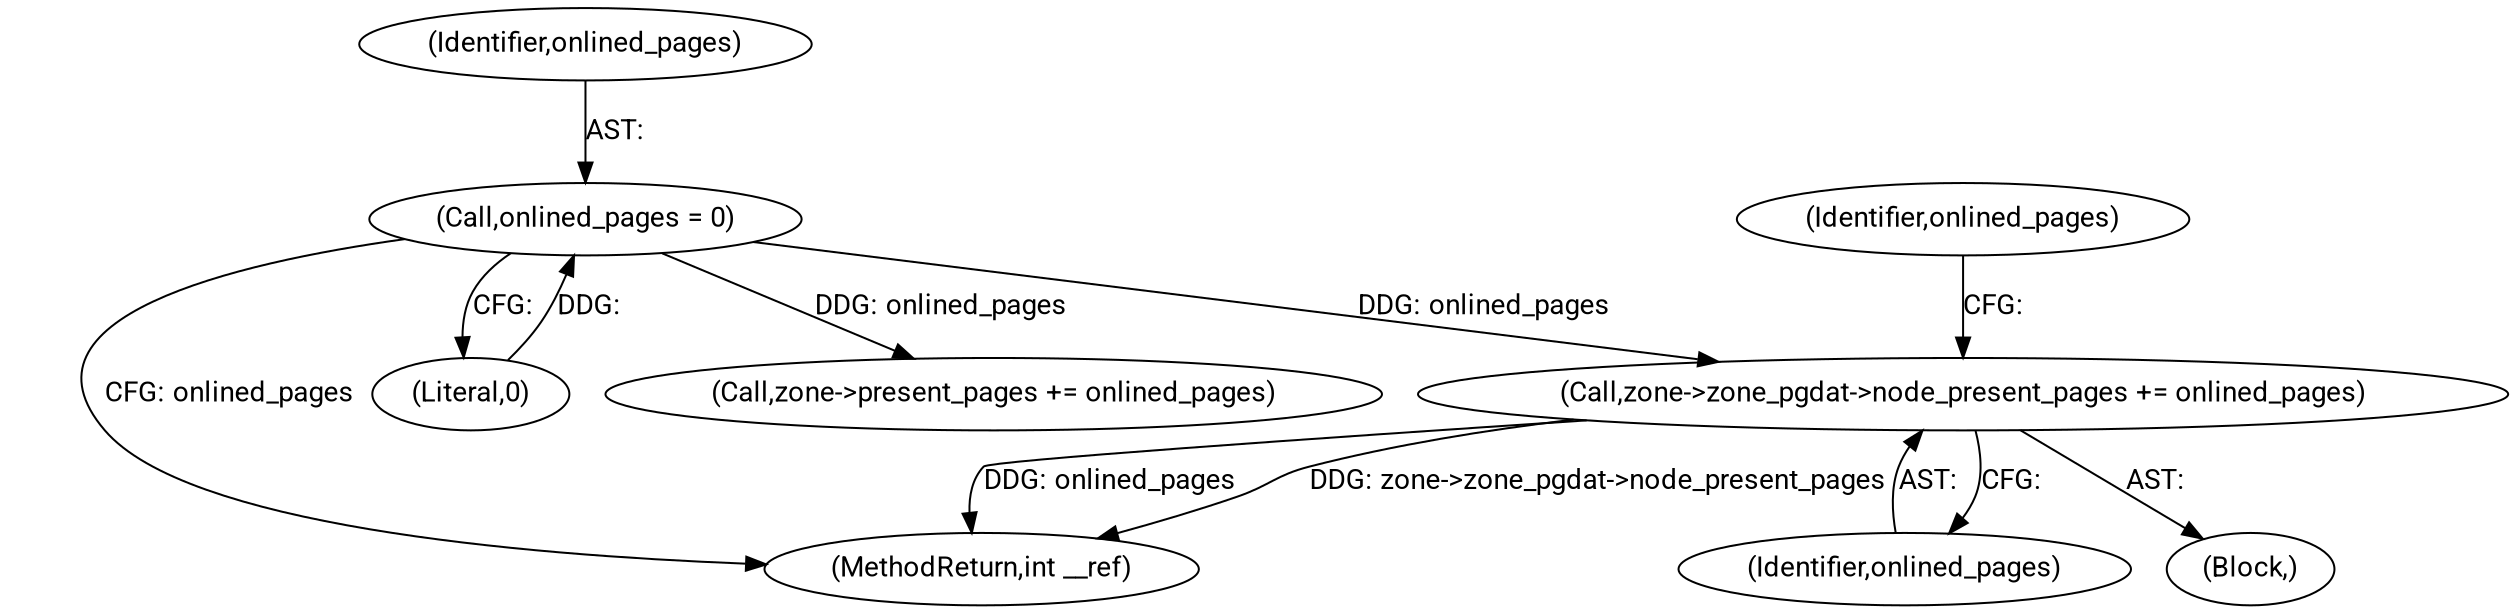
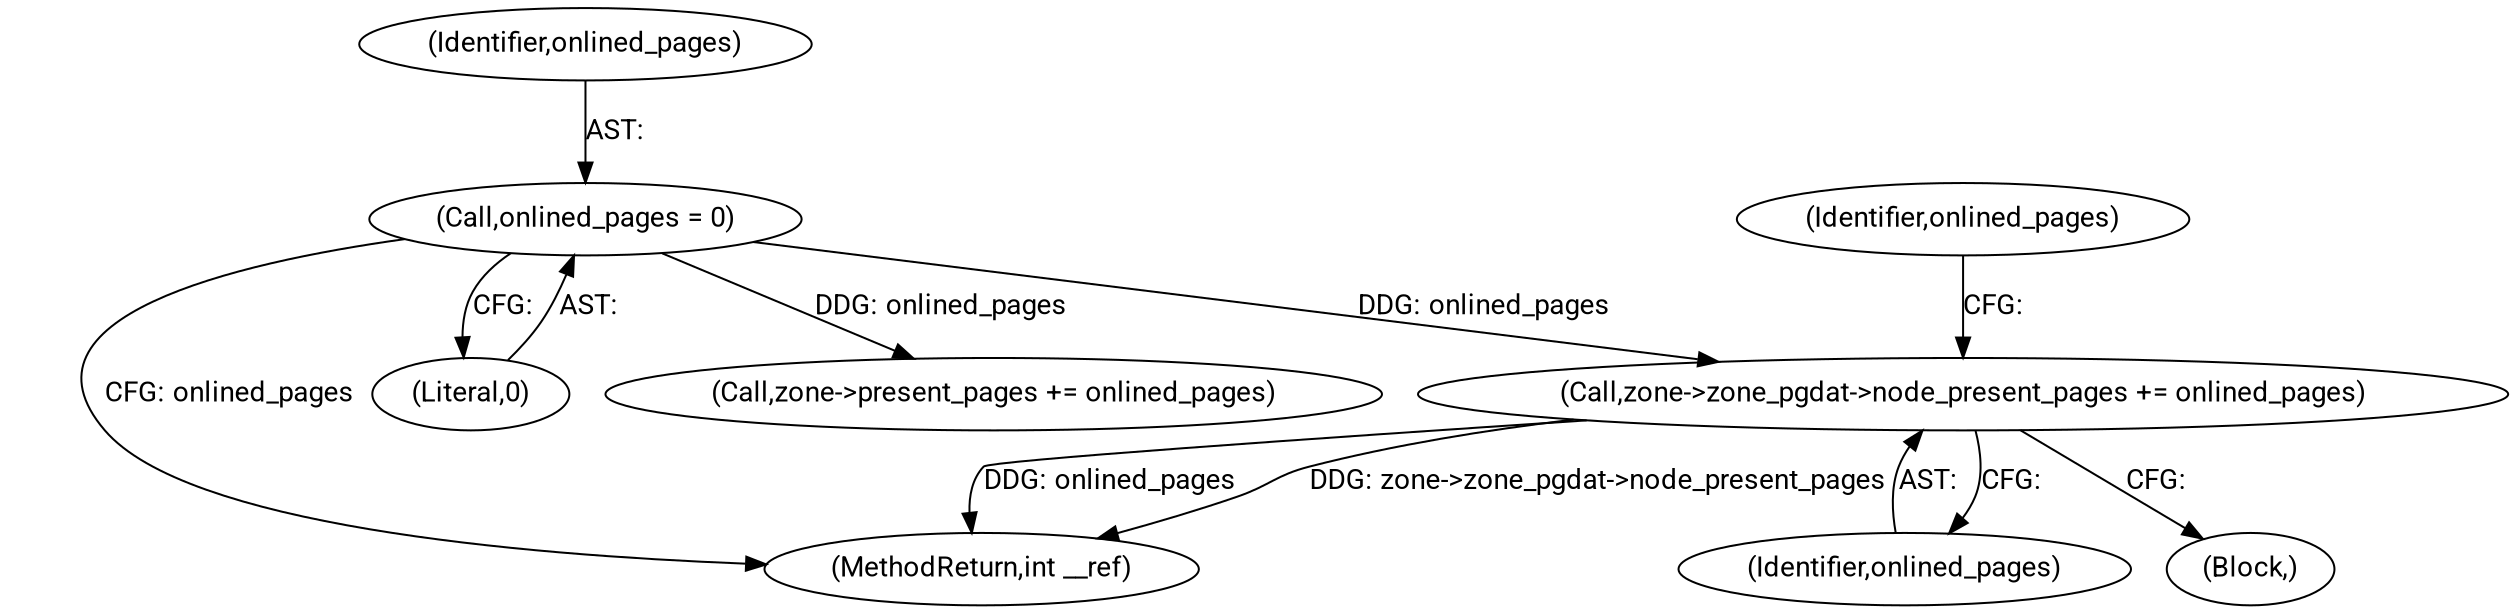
edge "(Literal,0)" -> "(Call,onlined_pages = 0)": label "DDG: " -> "AST: "
edge "(Call,zone->zone_pgdat->node_present_pages += onlined_pages)" -> "(Block,)": label "AST: " -> "CFG: "
